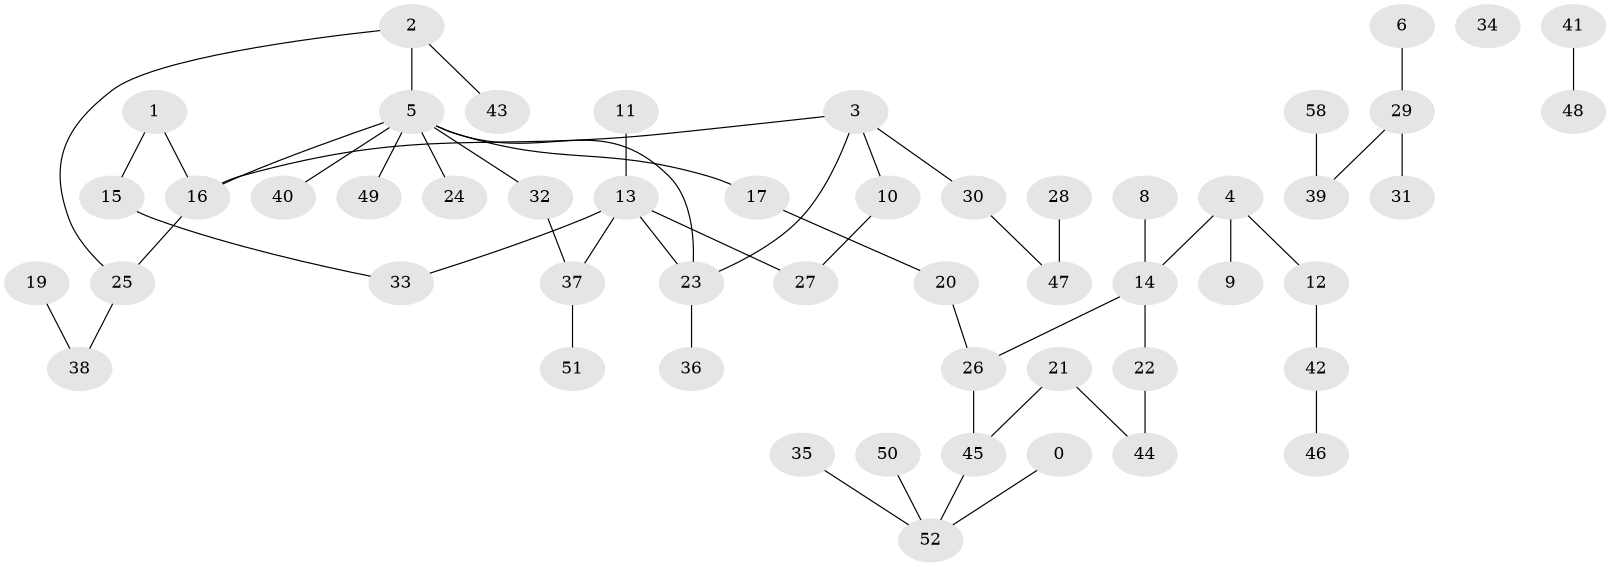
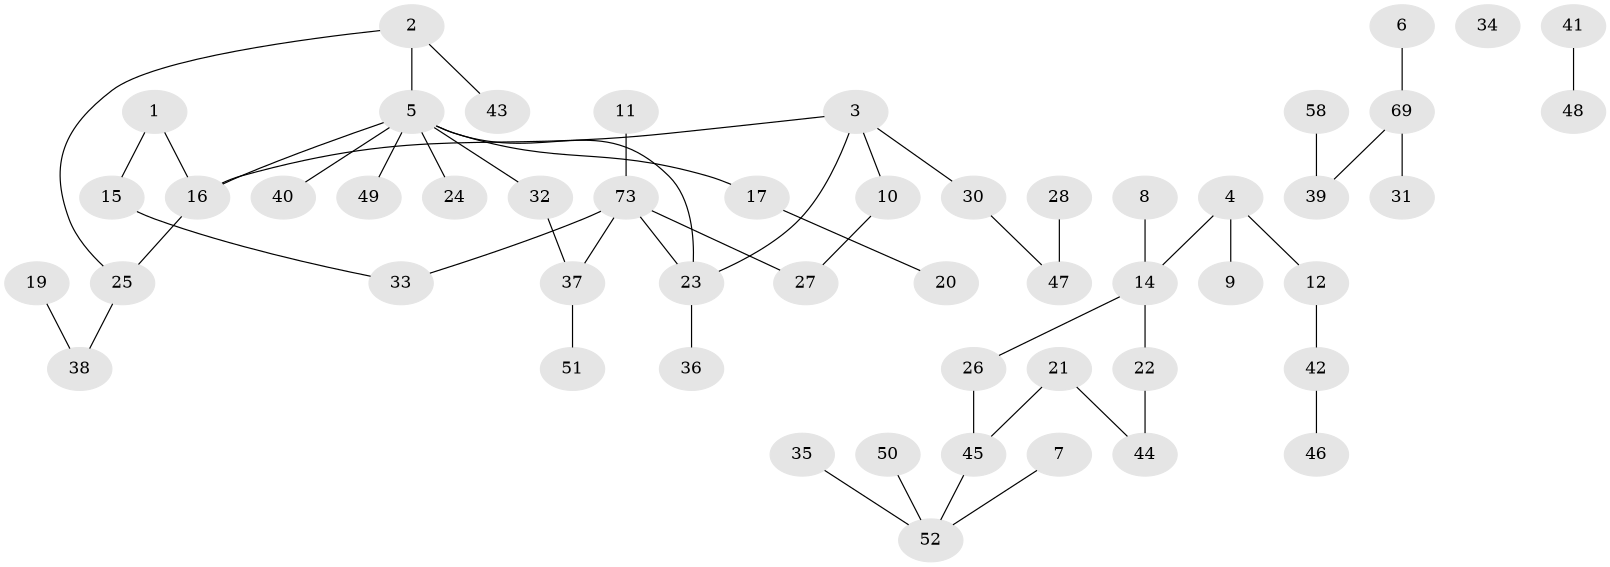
node "29": label "29" -> "69"
node "13": label "13" -> "73"
edge "20" -- "26": removed
node "0": label "0" -> "7"
